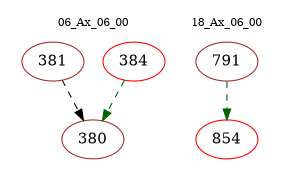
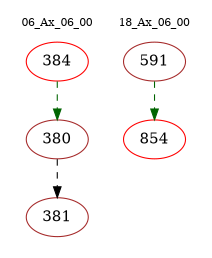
node "791": label "791" -> "591"
edge "381" -> "380": reversed
